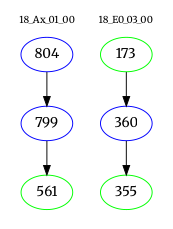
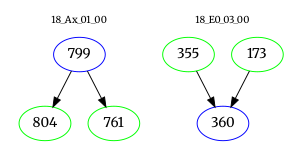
node "804": color blue -> green
edge "804" -> "799": reversed
edge "360" -> "355": reversed
node "561": label "561" -> "761"
